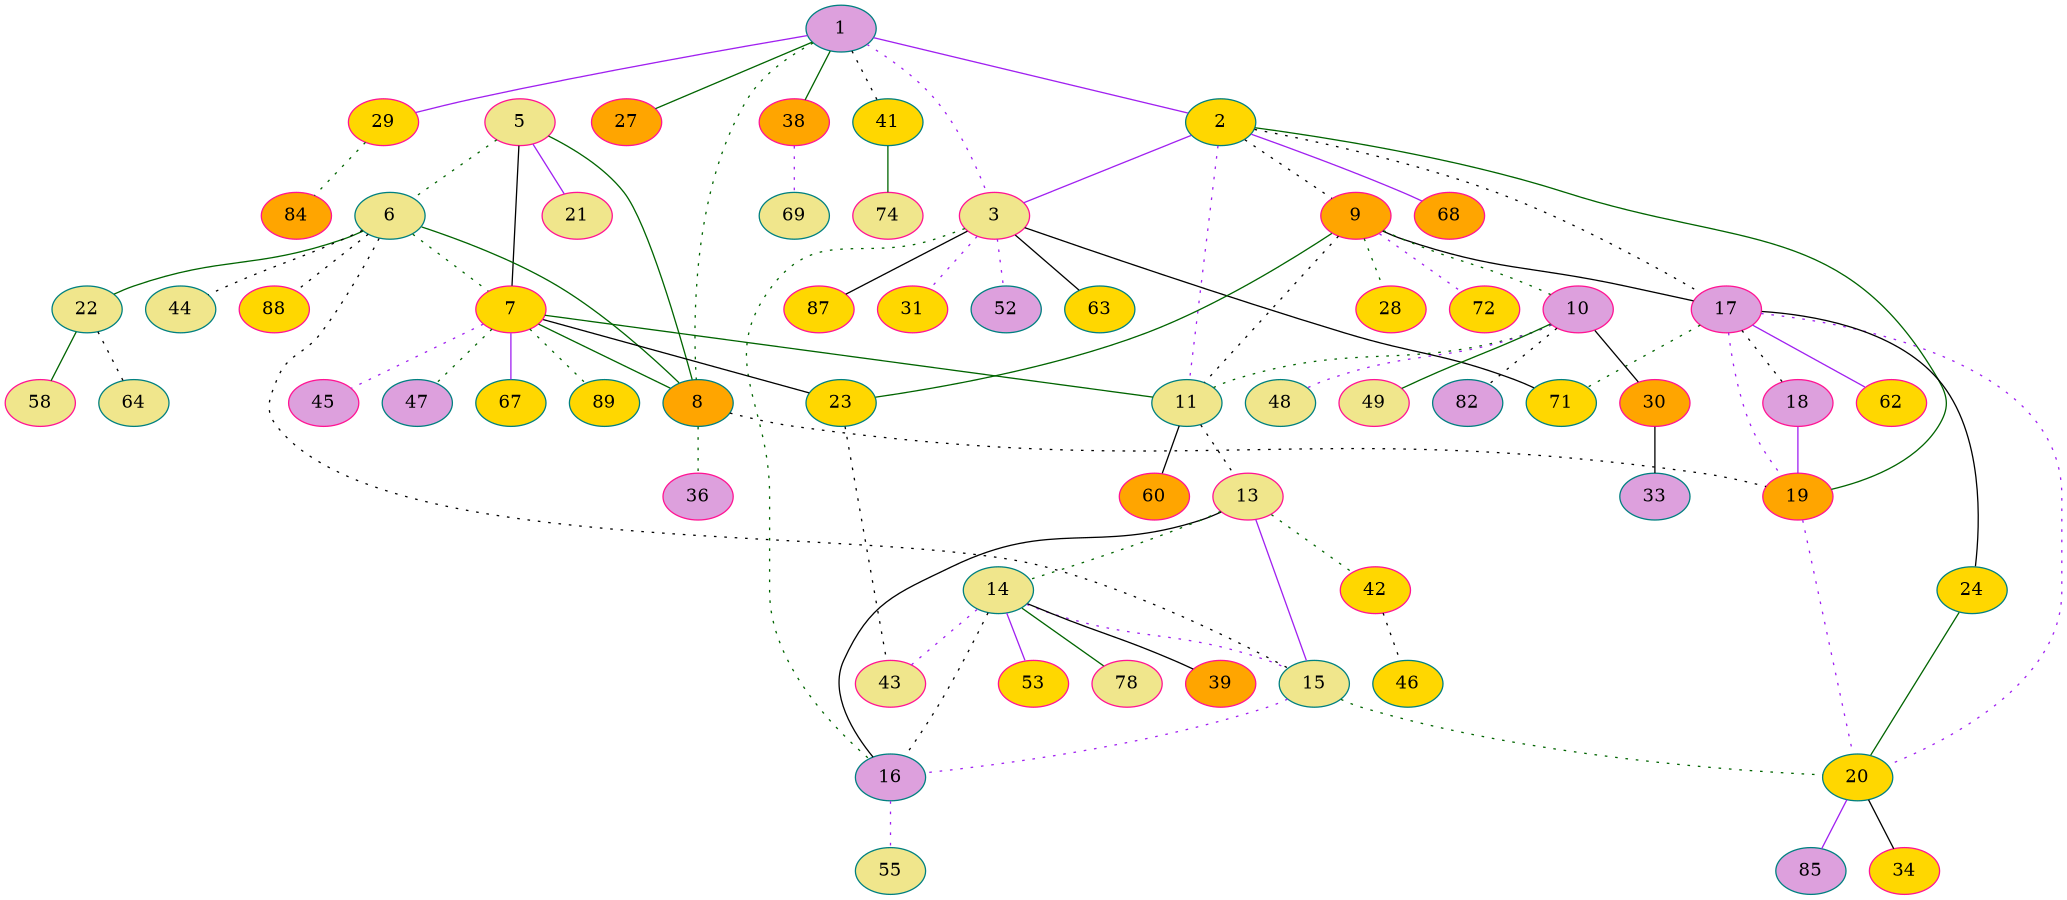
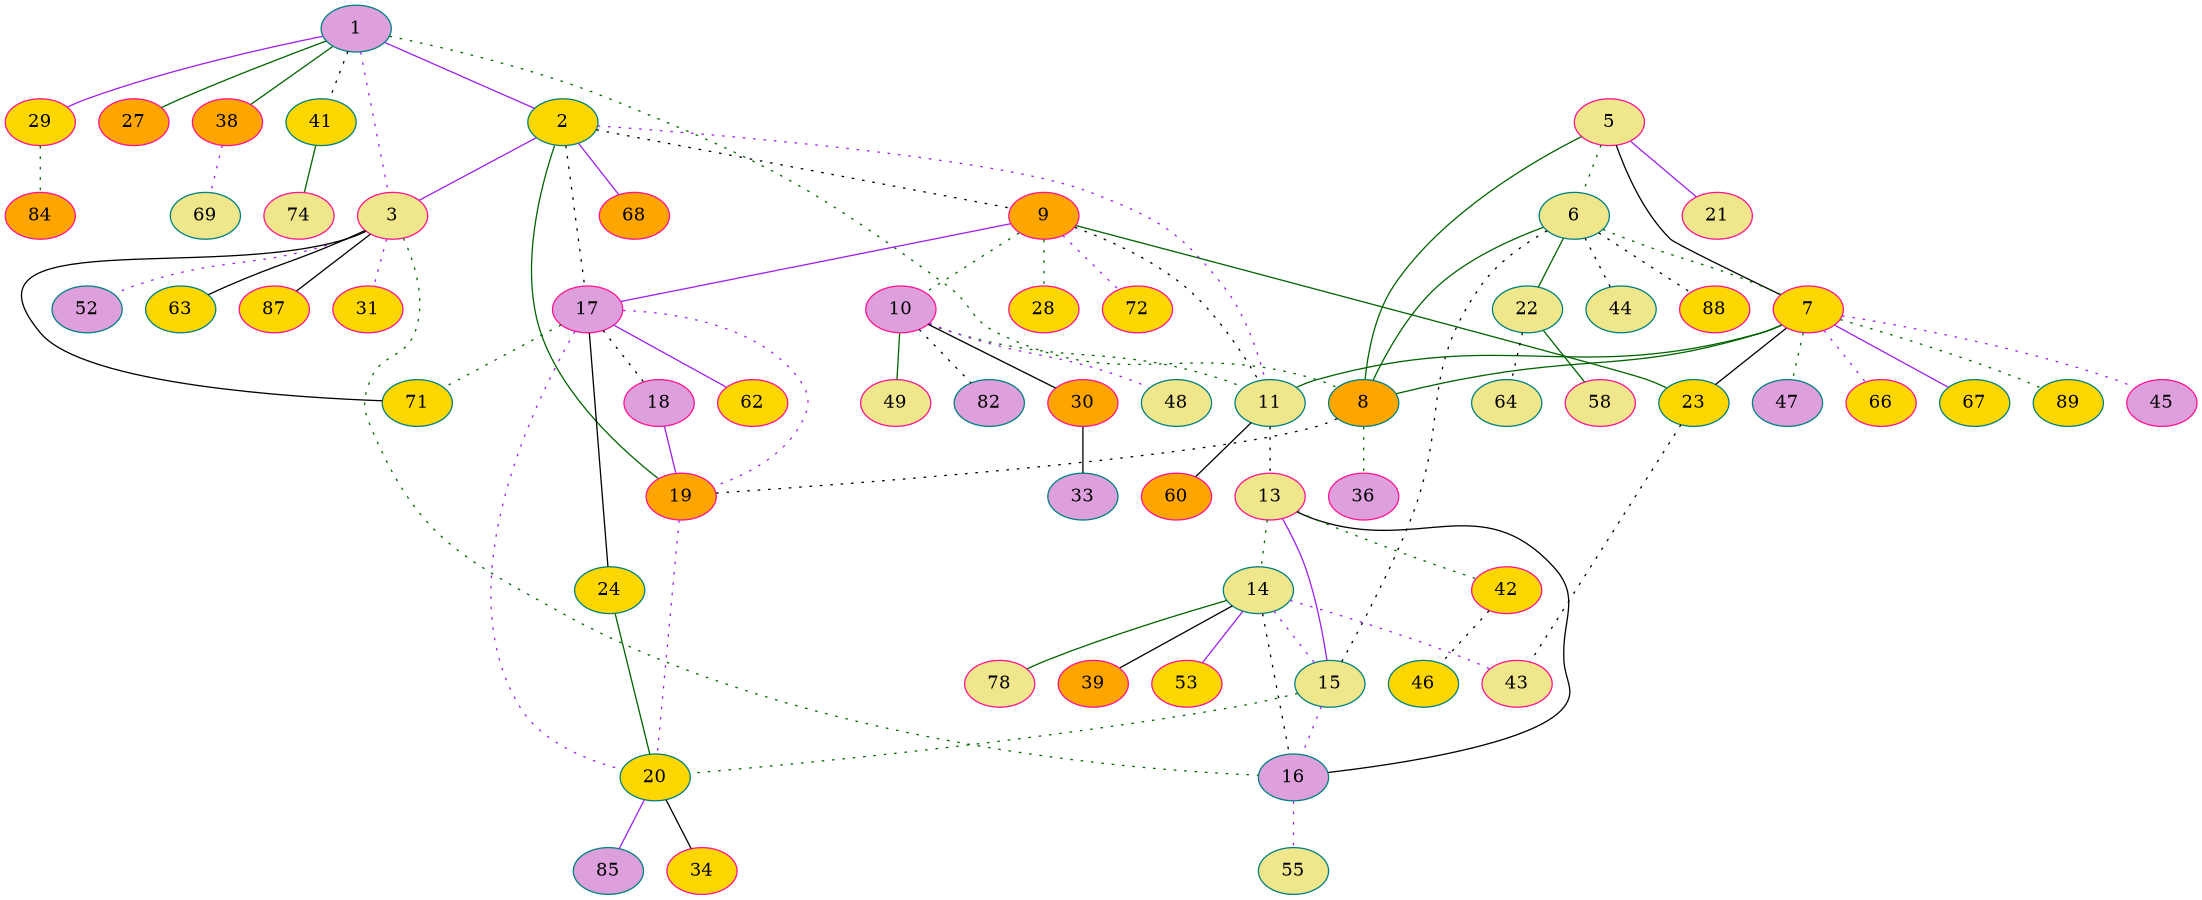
edge "9" -- "17": color black -> purple
node "66": added
